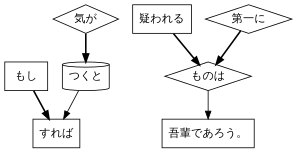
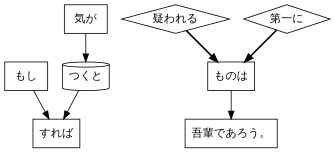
node "気が": shape diamond -> box
node "疑われる": shape box -> diamond
edge "気が" -> "つくと": style bold -> solid
node "ものは": shape diamond -> box
edge "もし" -> "すれば": style bold -> solid
